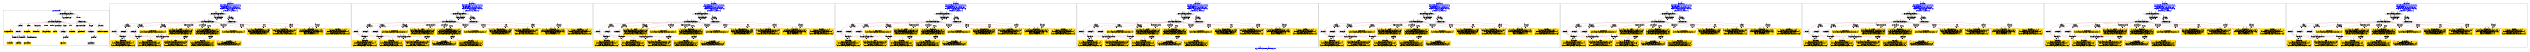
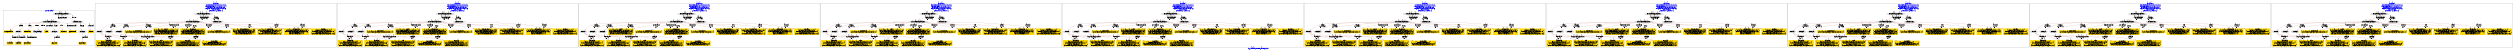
node "Inscription": removed
node "Subtype_of_Art": fillcolor gold -> lightgray
node "WebResource_URL": label "WebResource_URL" -> "Pic_URL"
node "Type_of_Art": fillcolor lightgray -> gold
